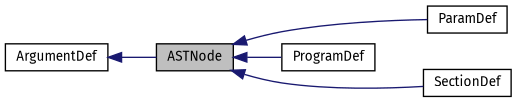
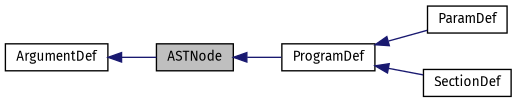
edge "ParamDef" -> "ASTNode": now "ParamDef" -> "ProgramDef"
edge "SectionDef" -> "ASTNode": now "SectionDef" -> "ProgramDef"
